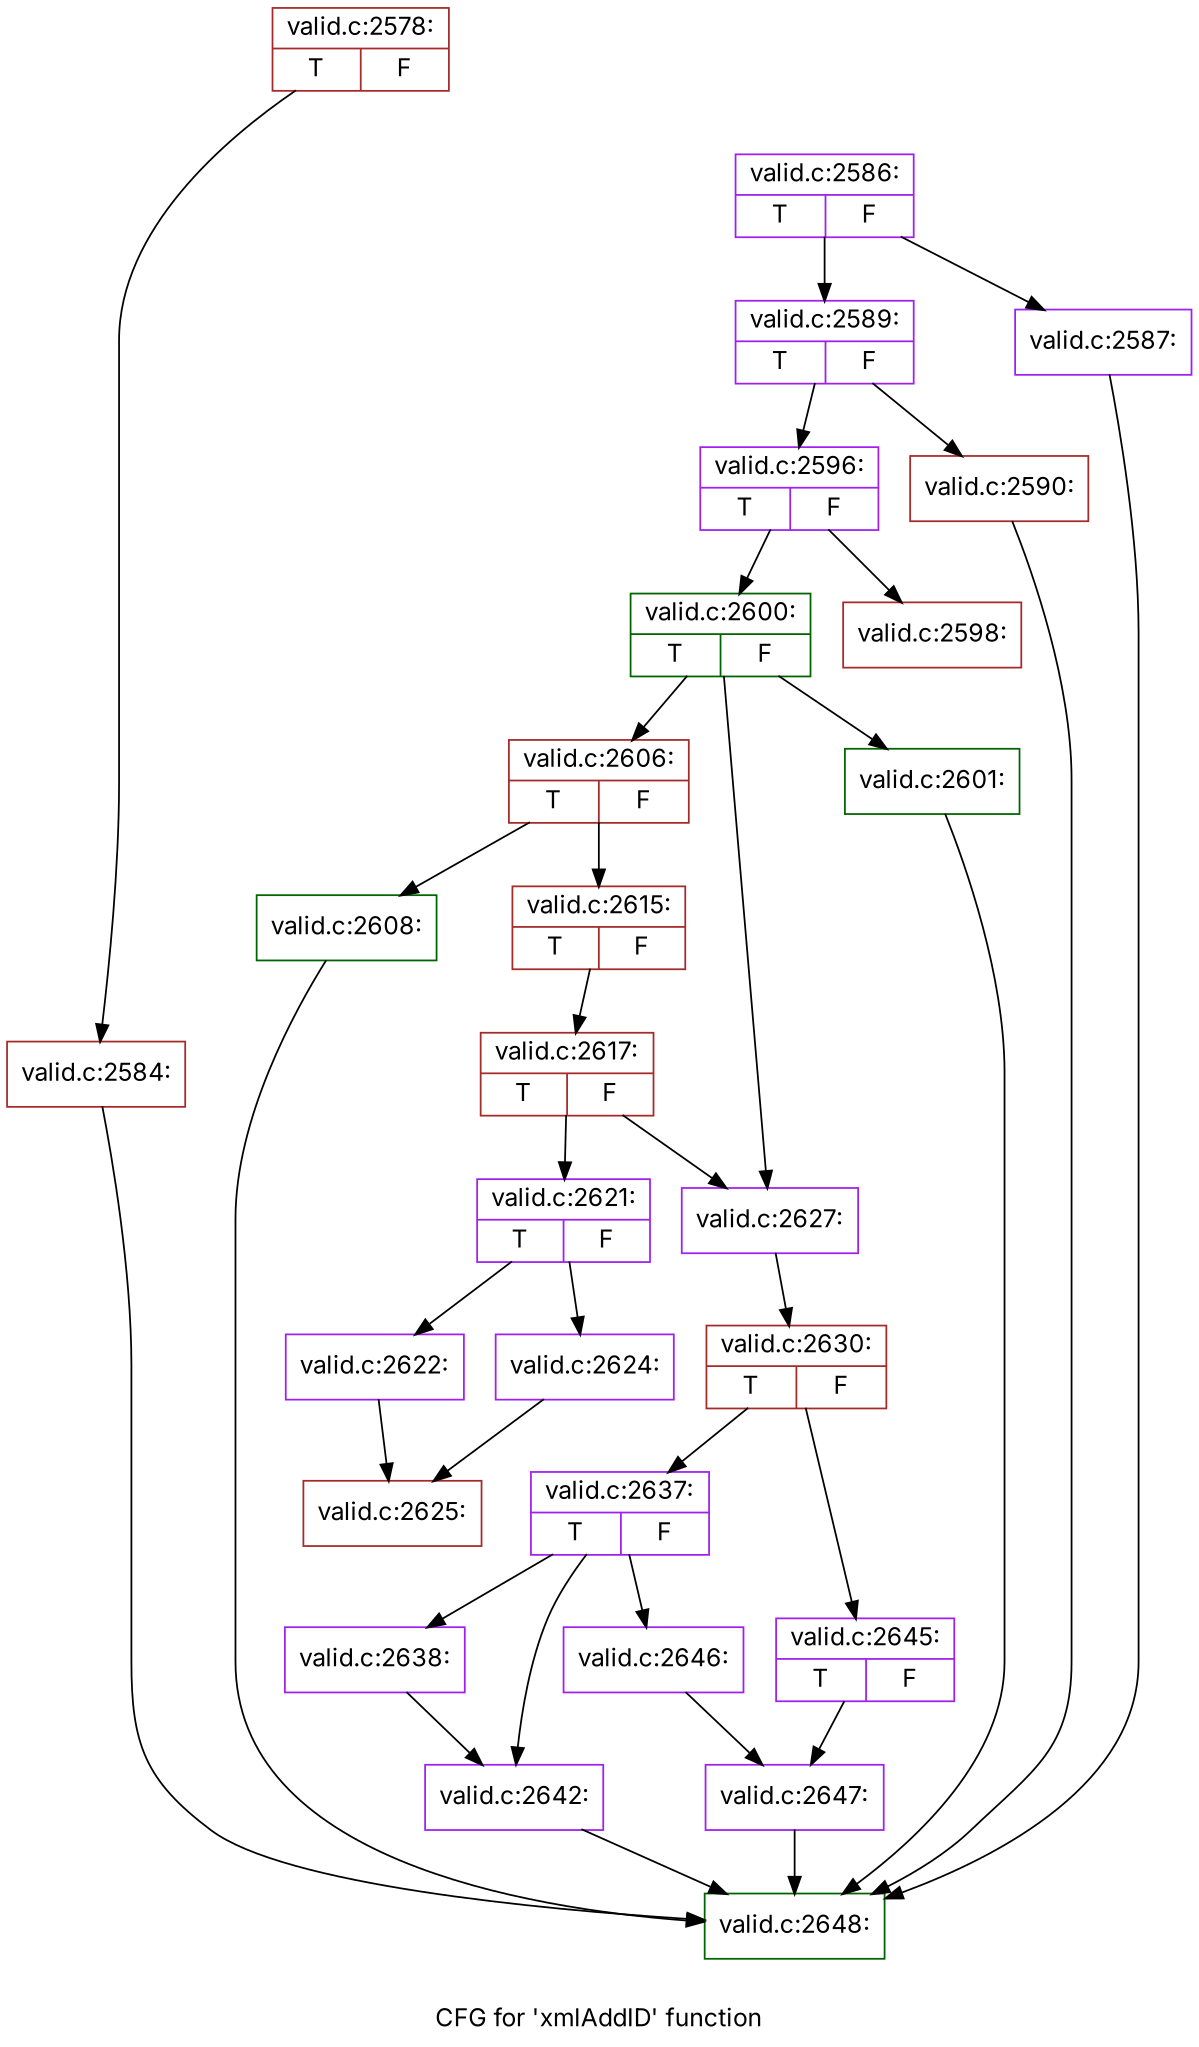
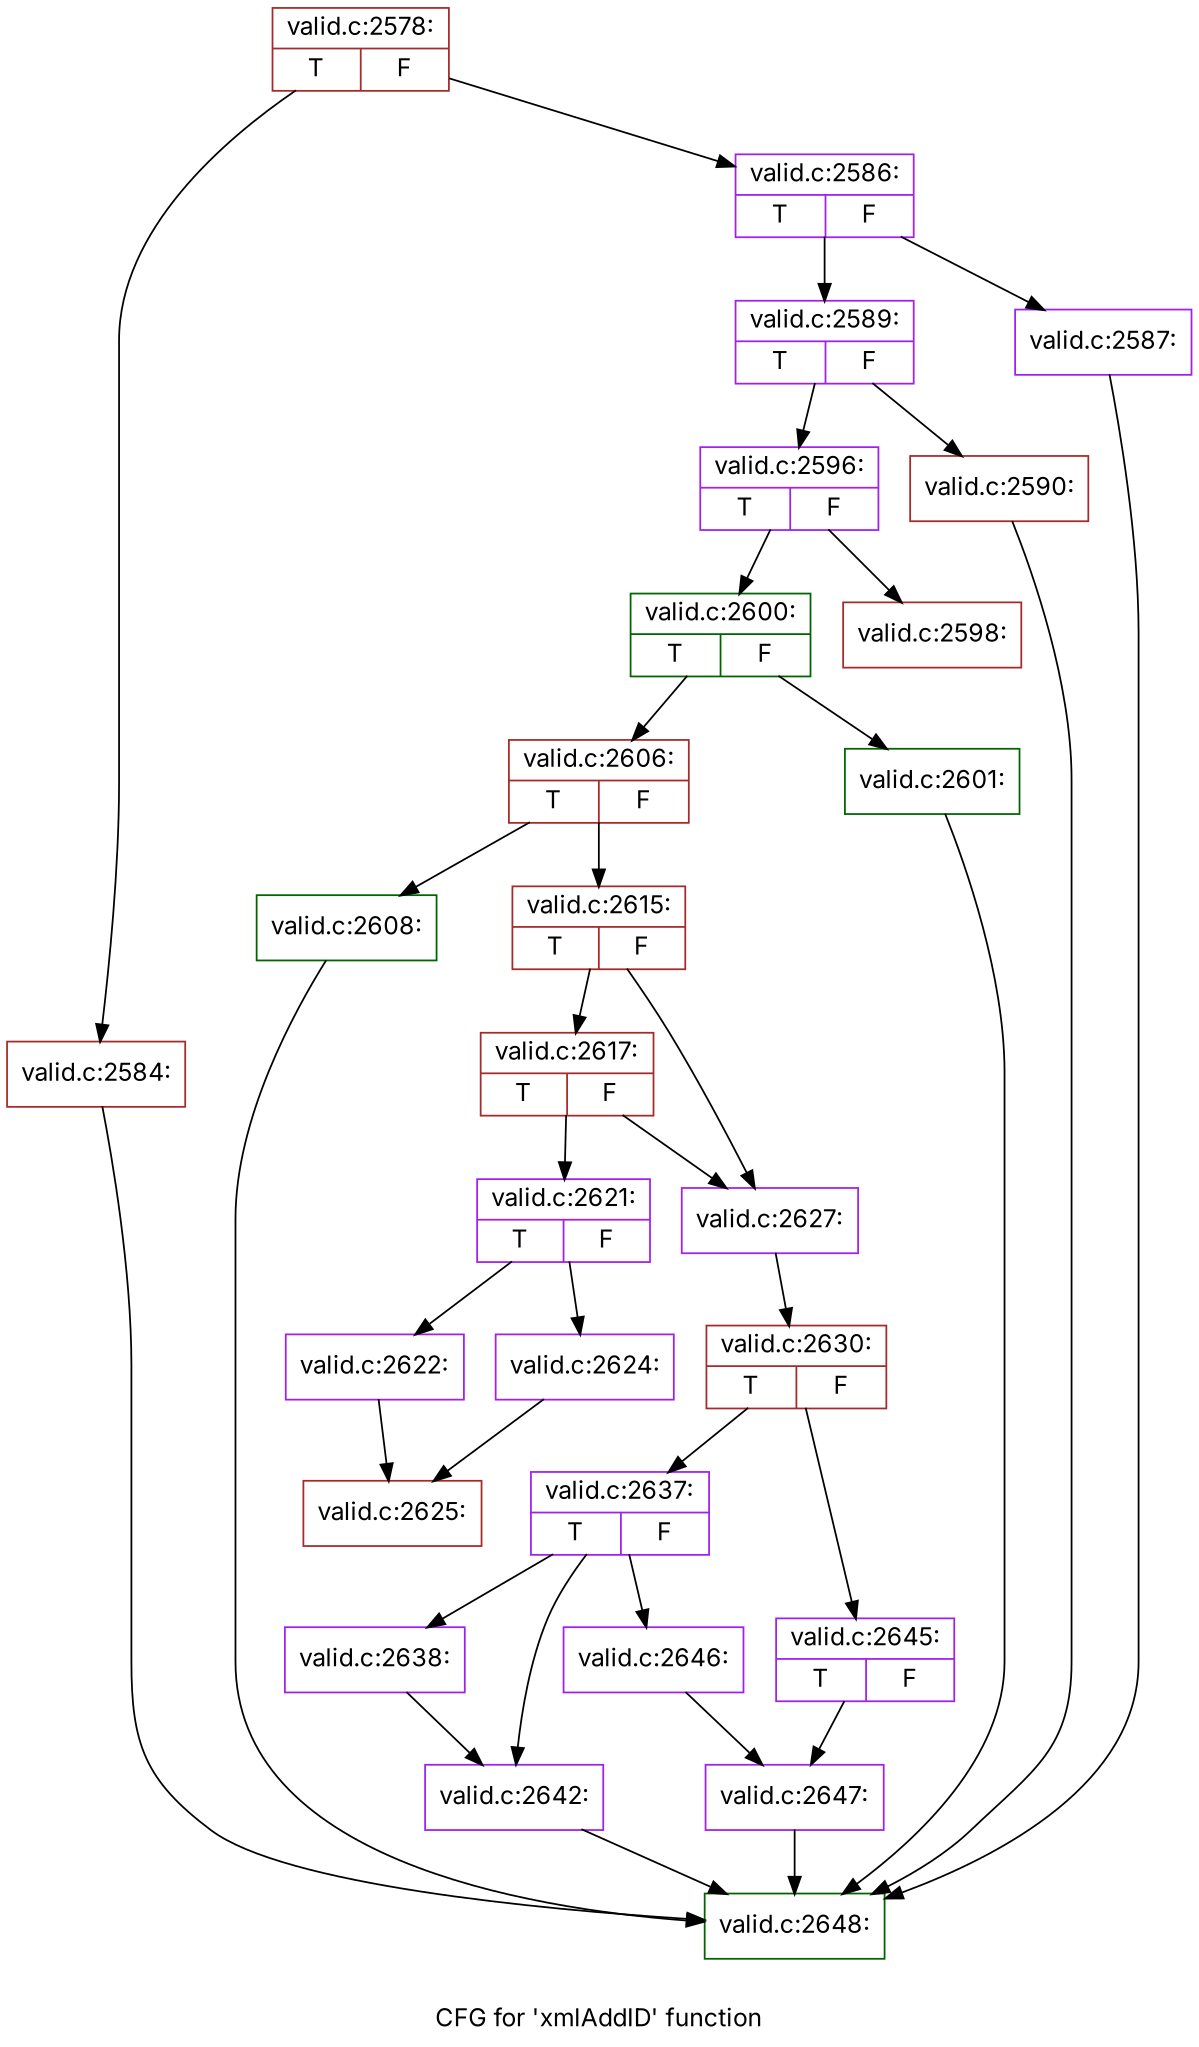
edge "valid.c:2578:" -> "valid.c:2586:": added
edge "valid.c:2600:" -> "valid.c:2627:": now "valid.c:2615:" -> "valid.c:2627:"
